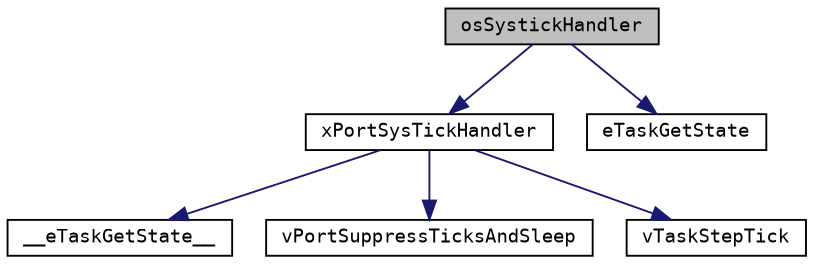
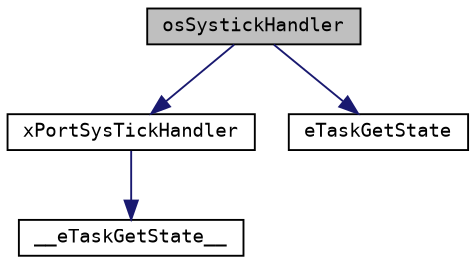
node "vPortSuppressTicksAndSleep": removed
node "vTaskStepTick": removed
